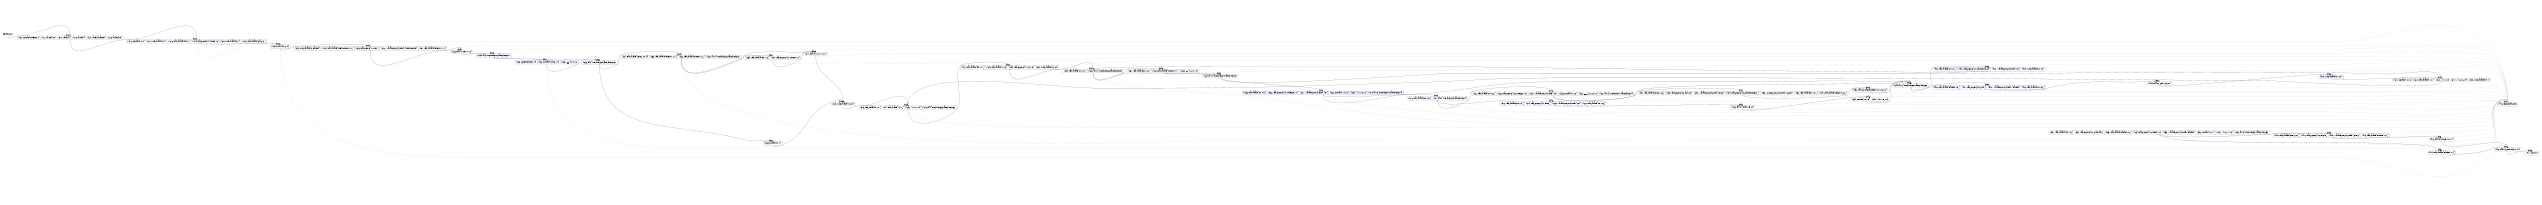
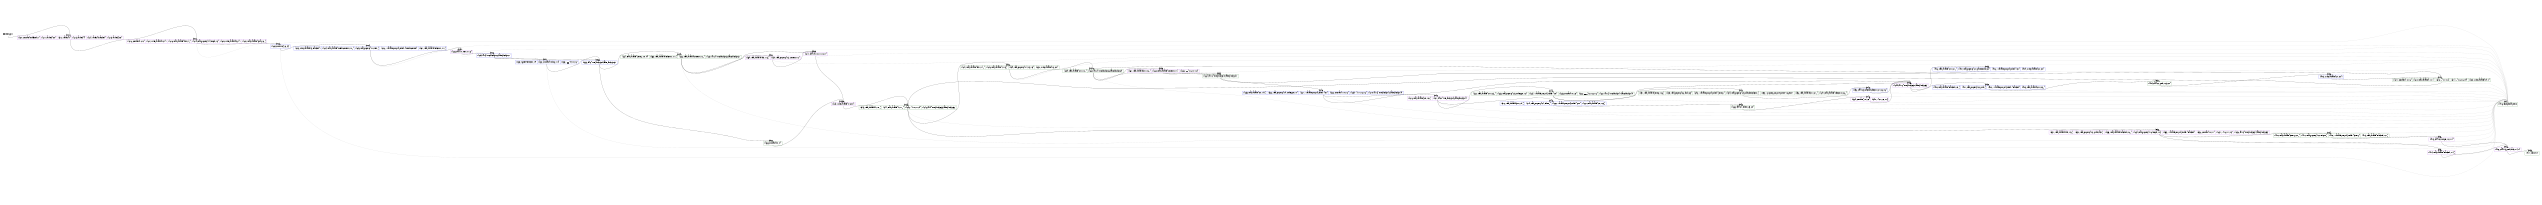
edge "14843: read-variable['i',v10,-]" -> "14851: read-variable['this',v13,-]": added
